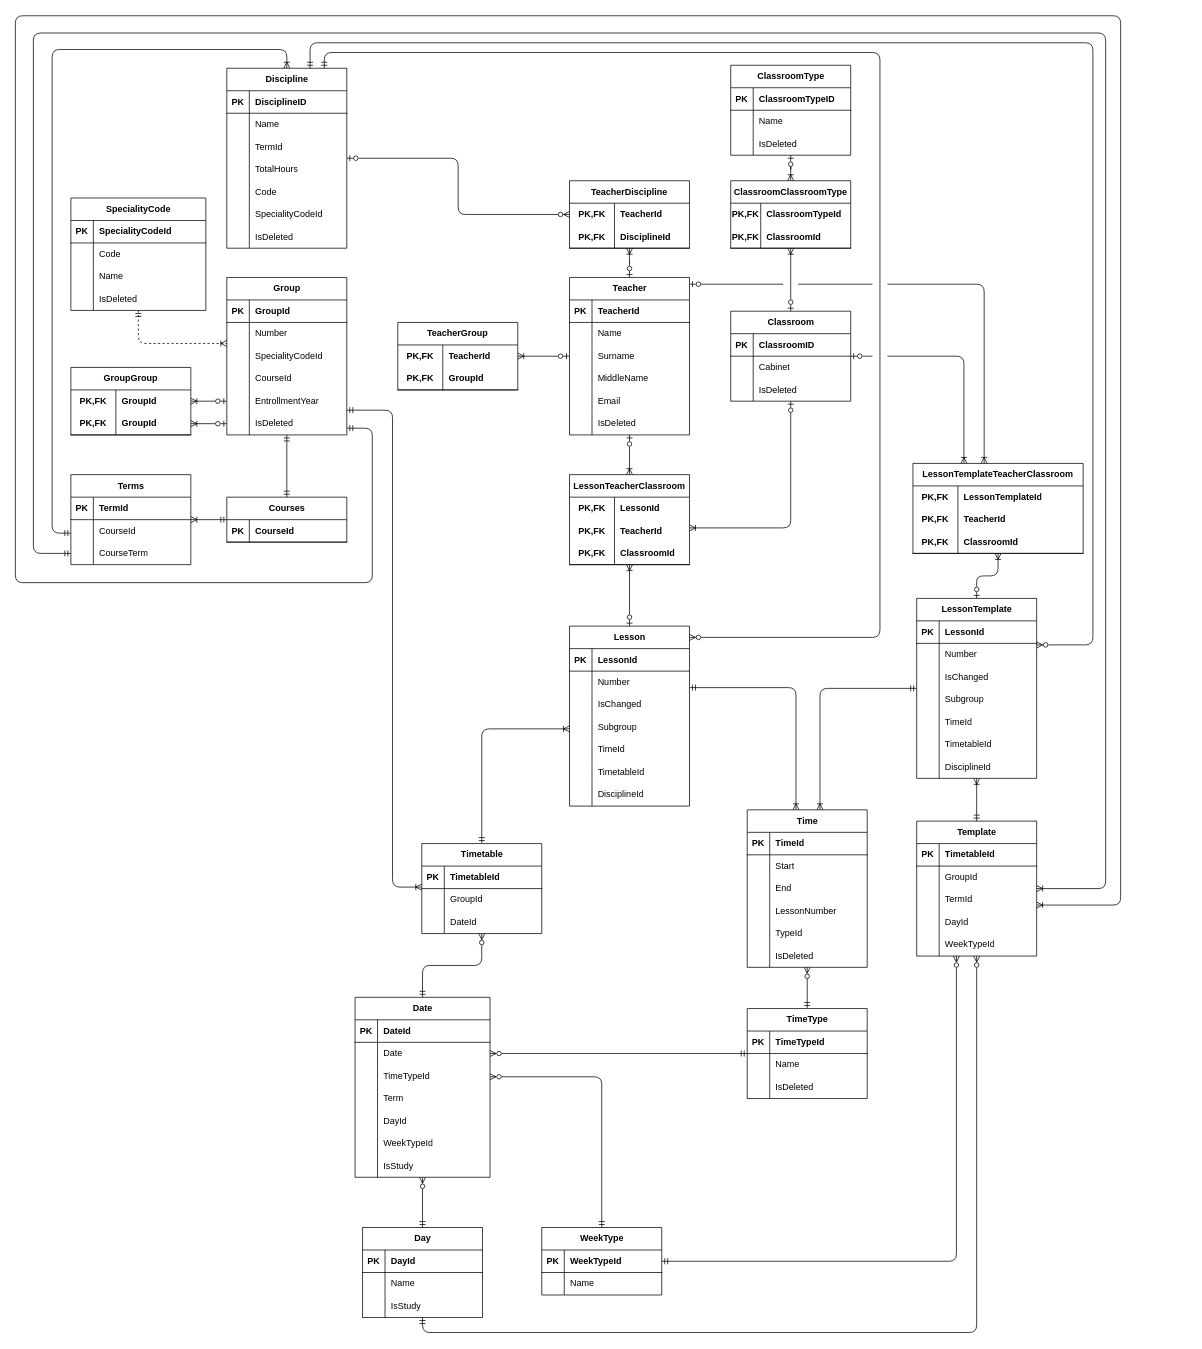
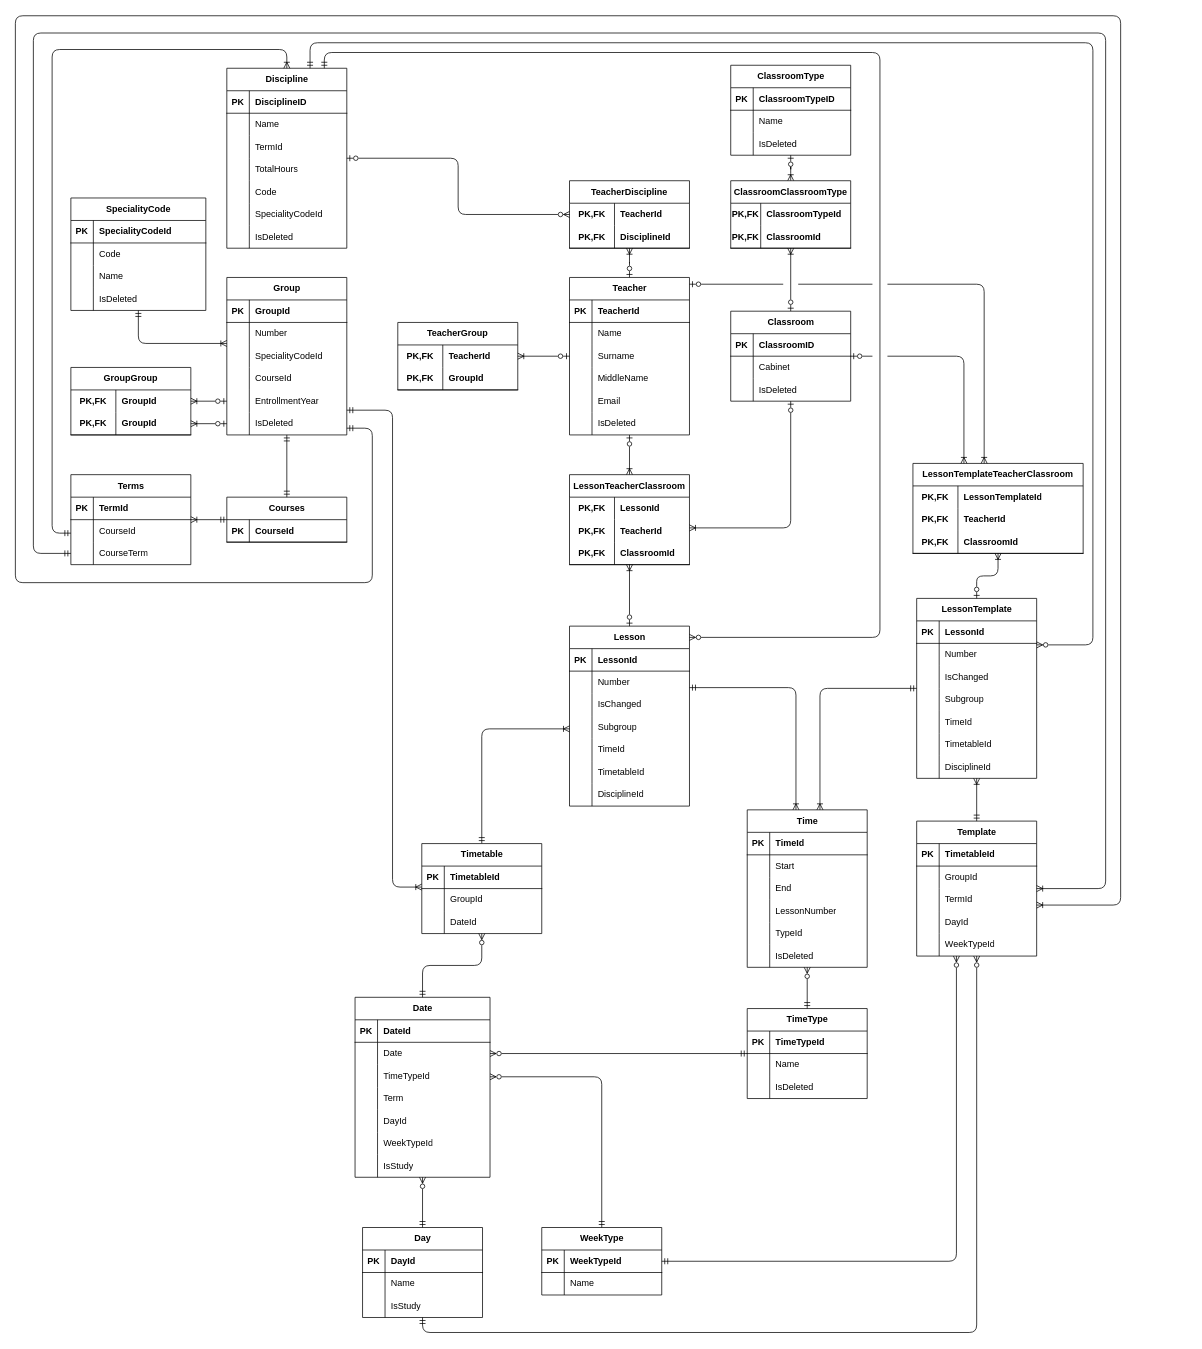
edge "SpecialityCode" -- "Group": style dashed -> solid
